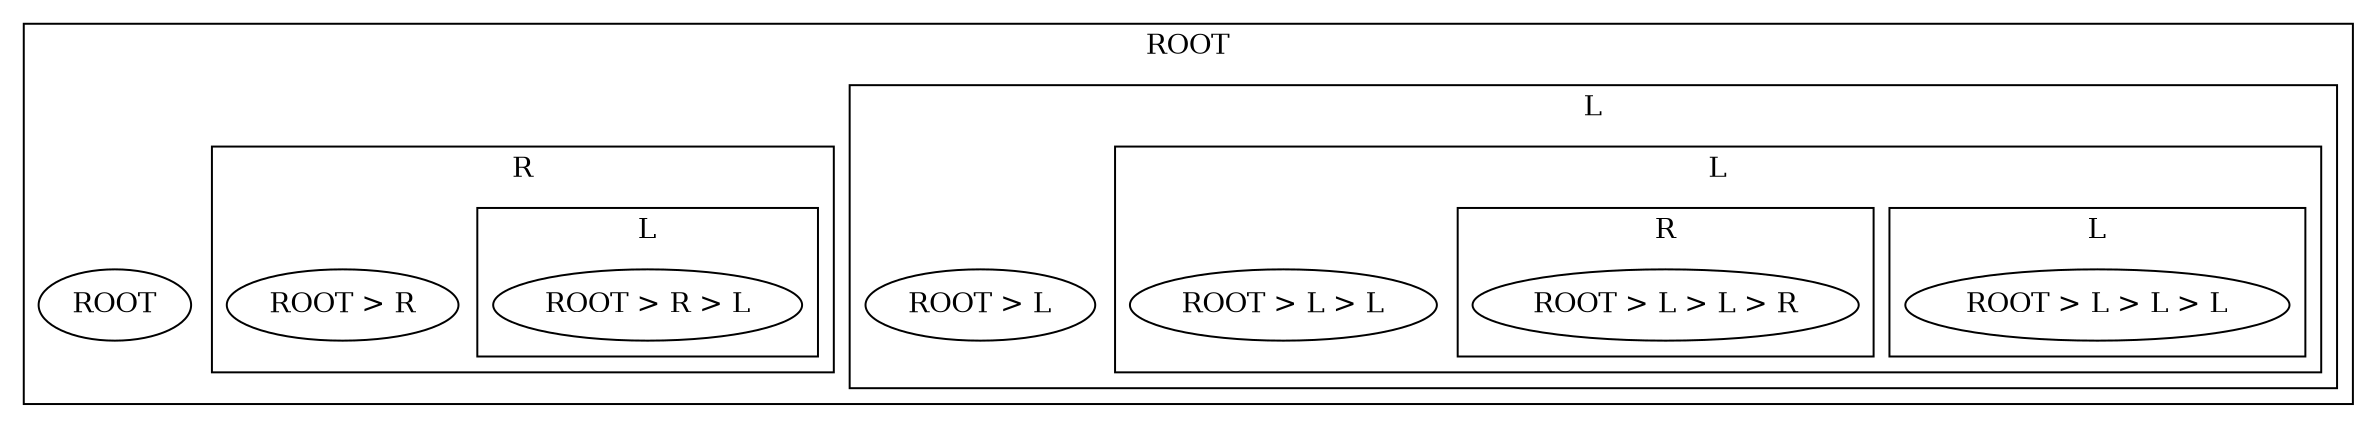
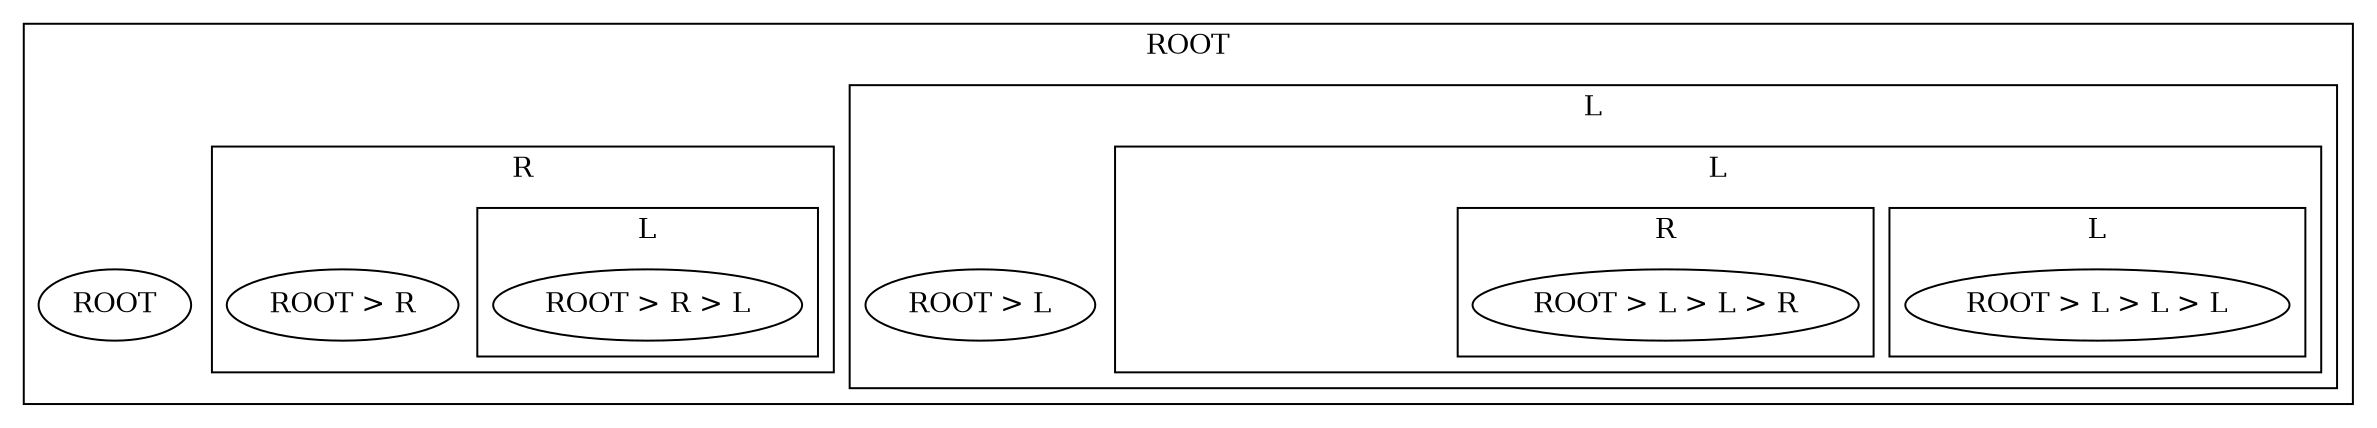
node "ROOT > L > L": removed
